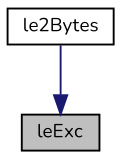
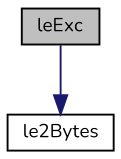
edge "le2Bytes" -> "leExc": reversed
